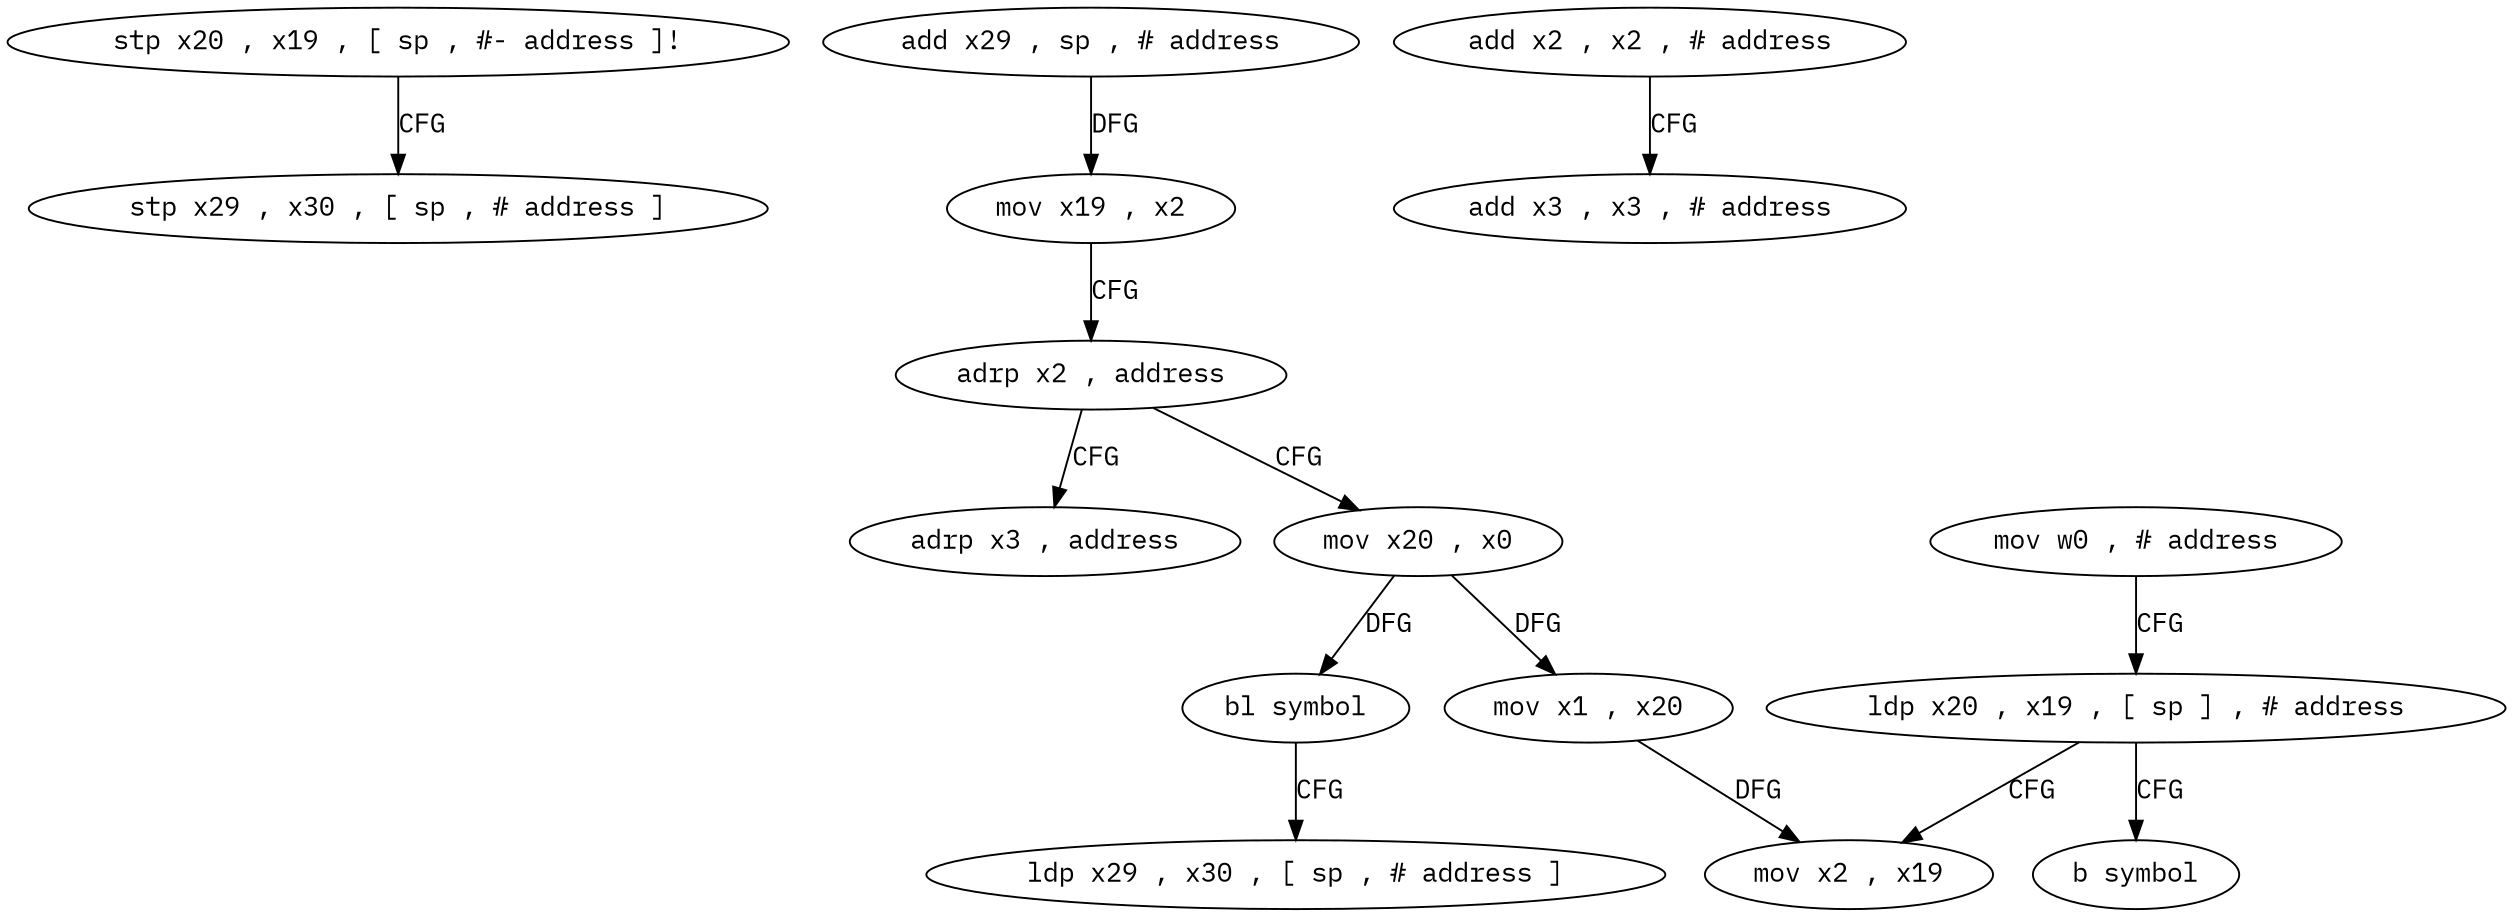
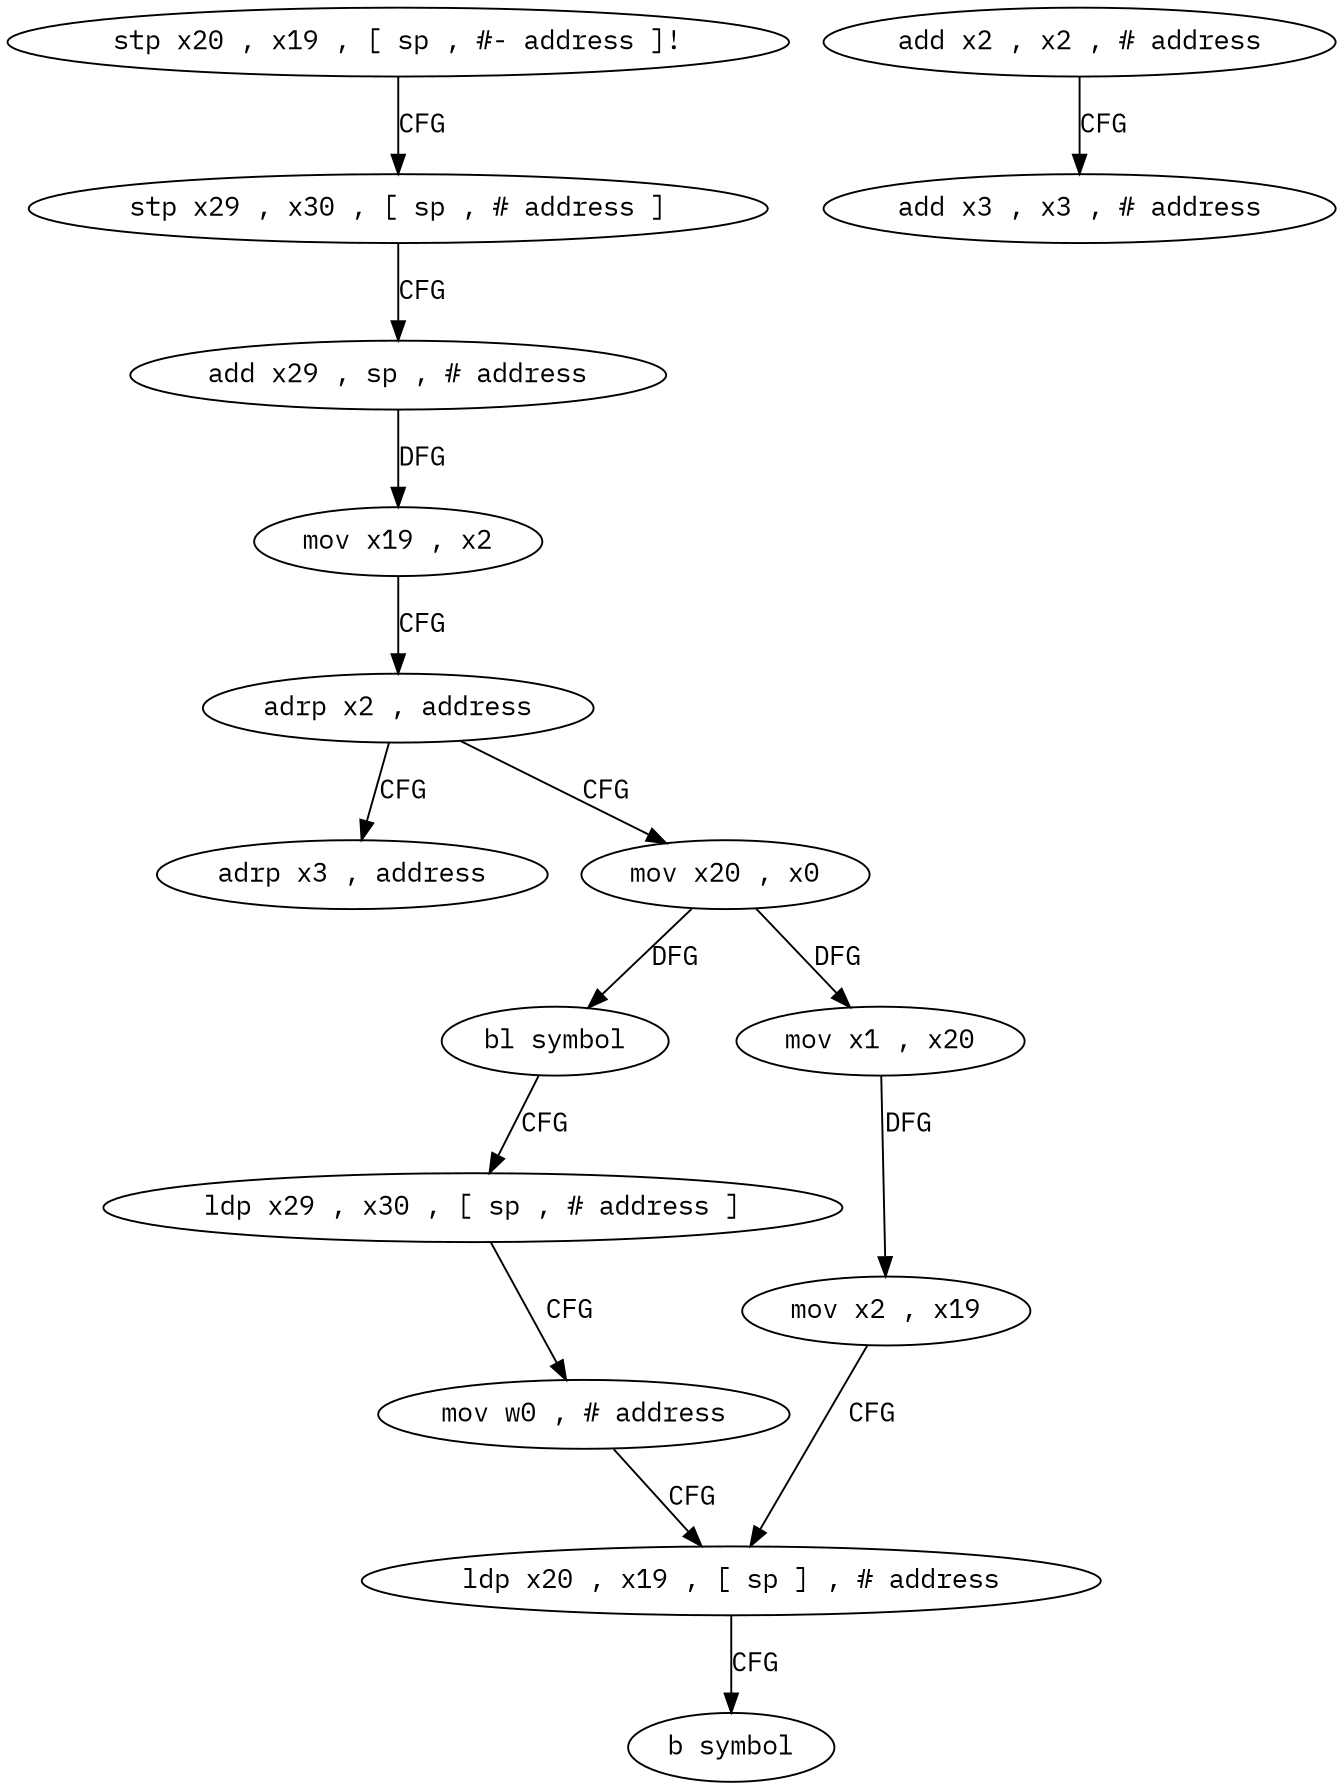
edge "stp x29 , x30 , [ sp , # address ]" -> "add x29 , sp , # address": added, label "CFG"
edge "ldp x20 , x19 , [ sp ] , # address" -> "mov x2 , x19": reversed
edge "ldp x29 , x30 , [ sp , # address ]" -> "mov w0 , # address": added, label "CFG"
